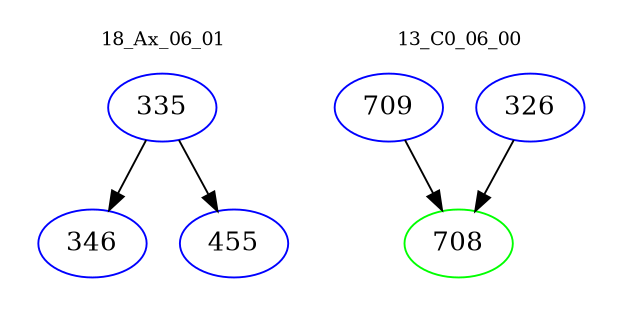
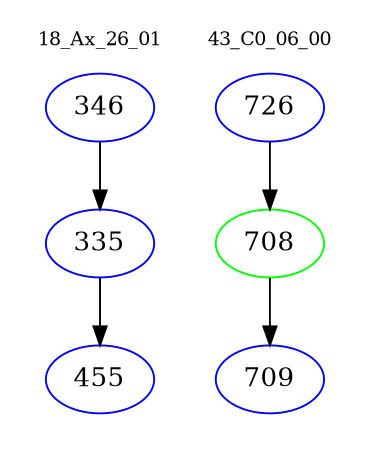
cluster "18_Ax_06_01": label "18_Ax_06_01" -> "18_Ax_26_01"
cluster "13_C0_06_00": label "13_C0_06_00" -> "43_C0_06_00"
node "326": label "326" -> "726"
edge "335" -> "346": reversed
edge "709" -> "708": reversed
